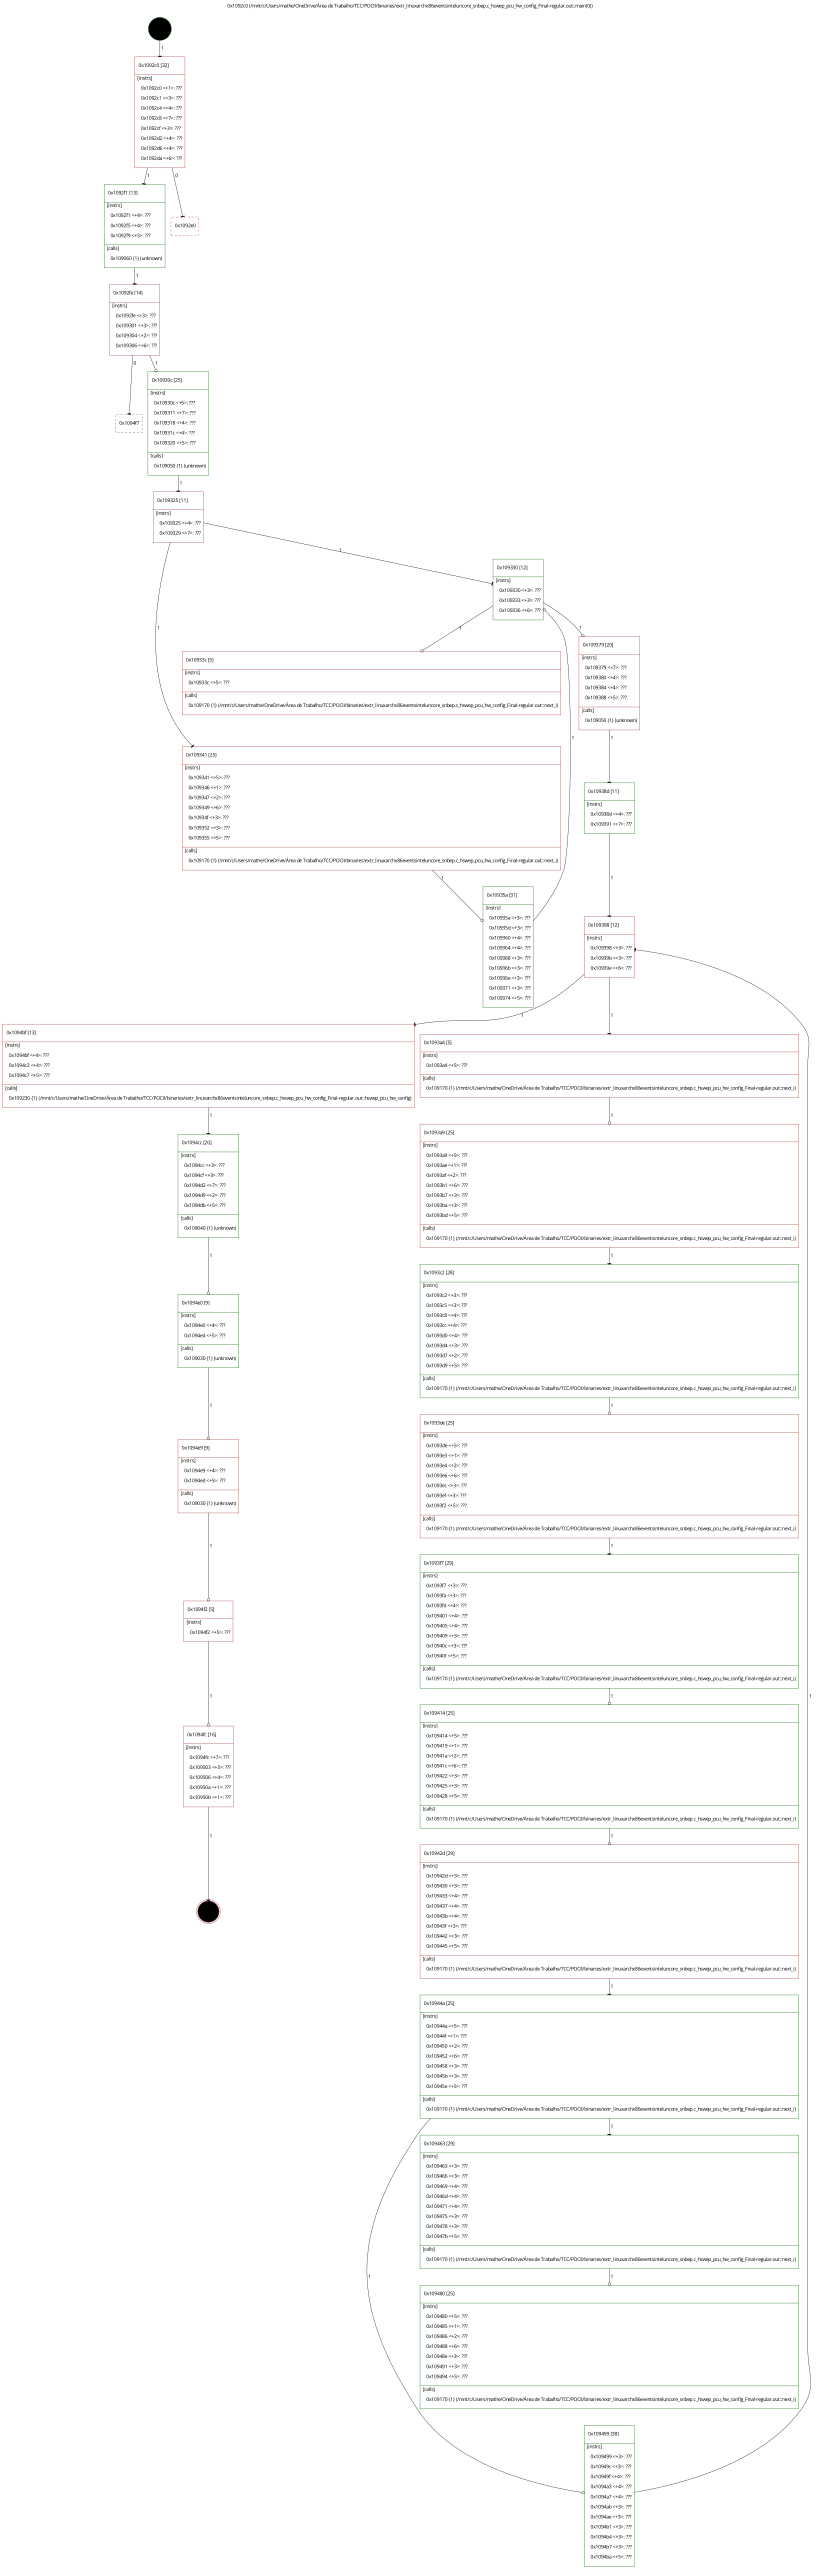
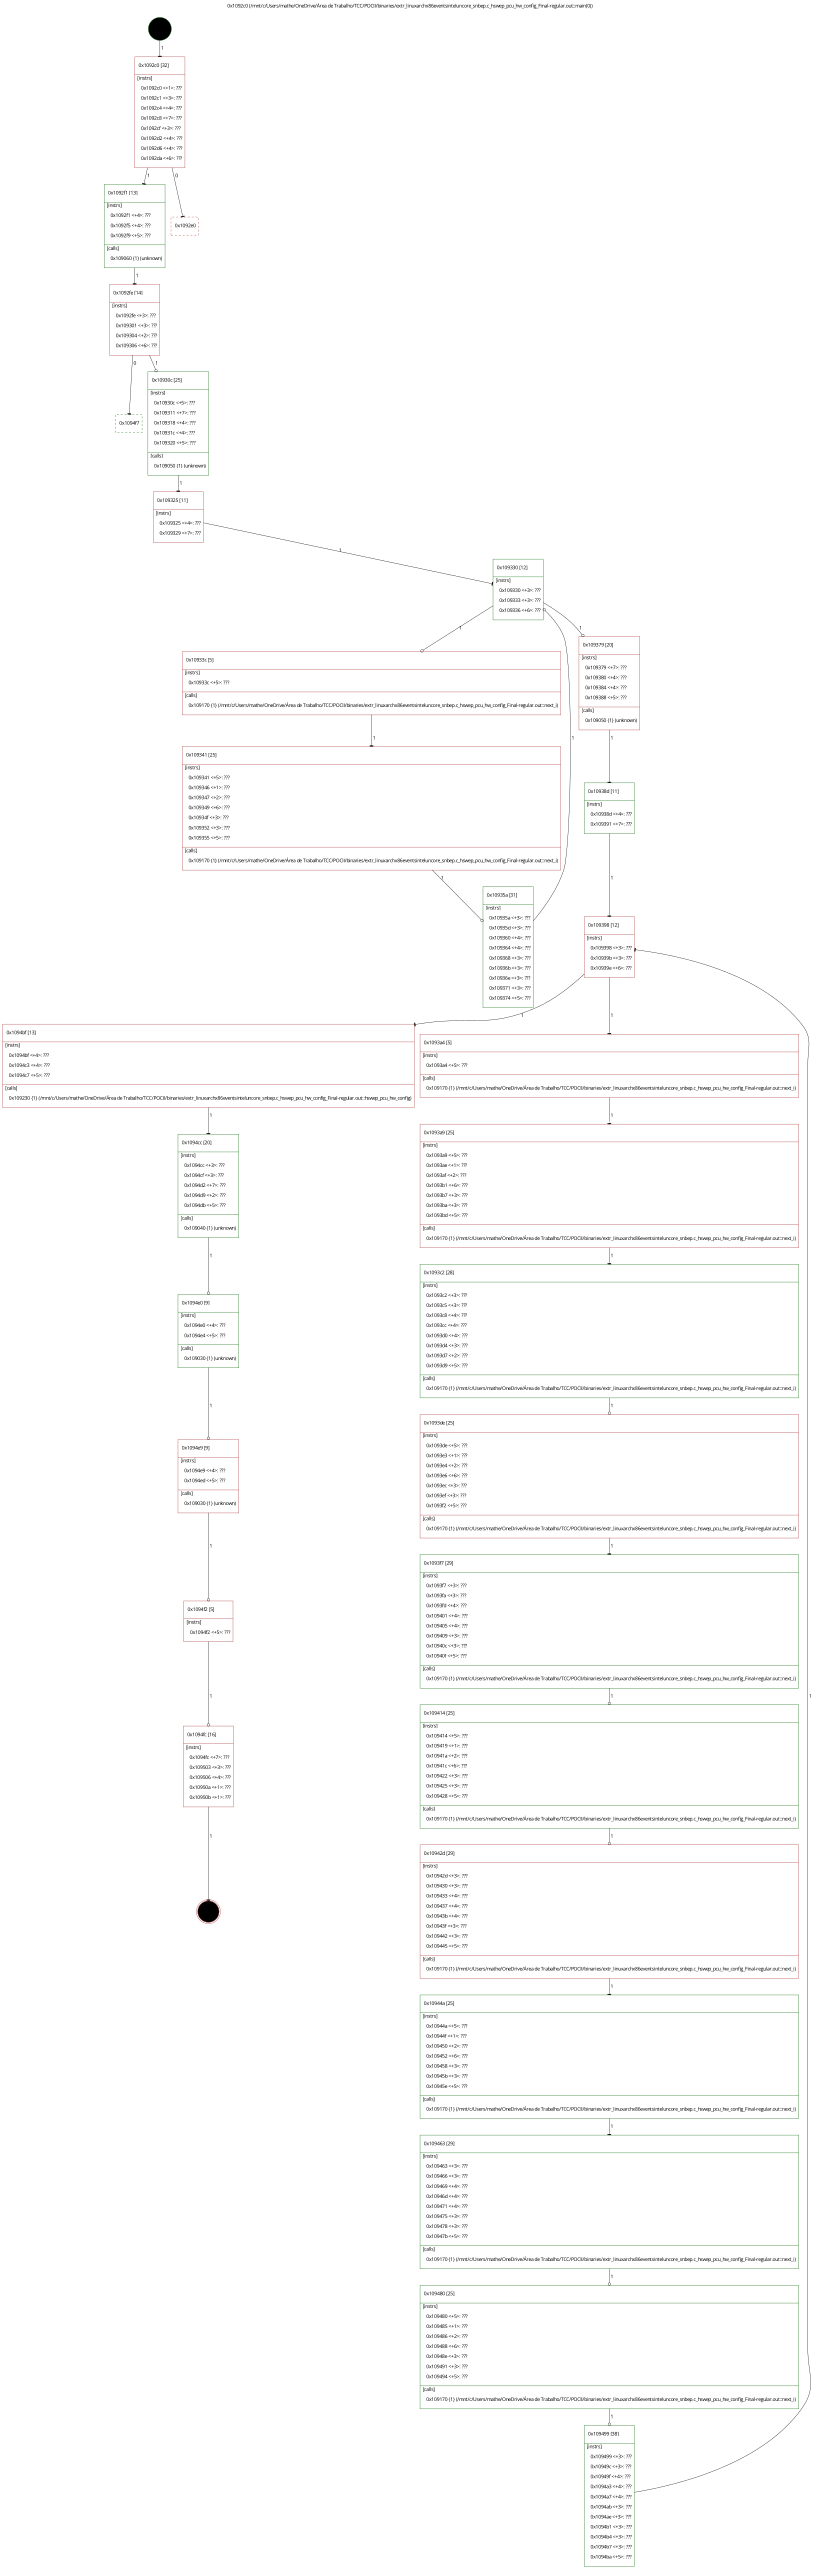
edge "0x109325 [11]" -> "0x109341 [25]": now "0x10933c [5]" -> "0x109341 [25]"
edge "0x1093a4 [5]" -> "0x1093a9 [25]": arrowhead odot -> tee
edge "0x10944a [25]" -> "0x109499 [38]": now "0x109480 [25]" -> "0x109499 [38]"
